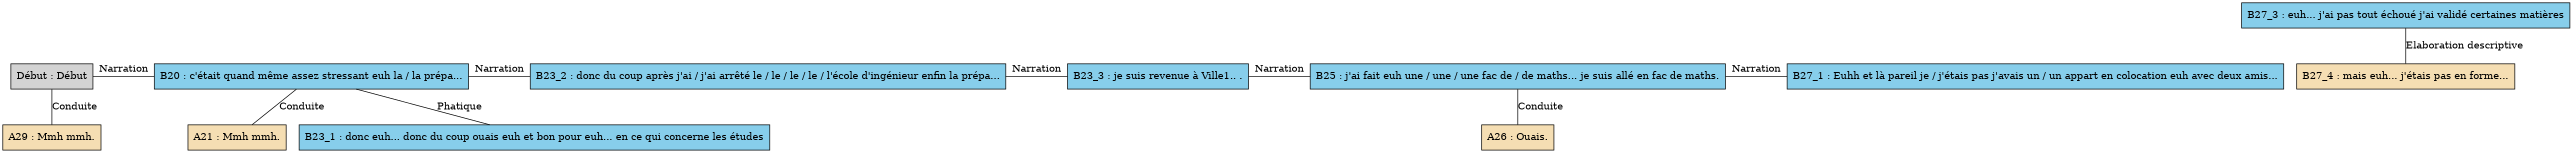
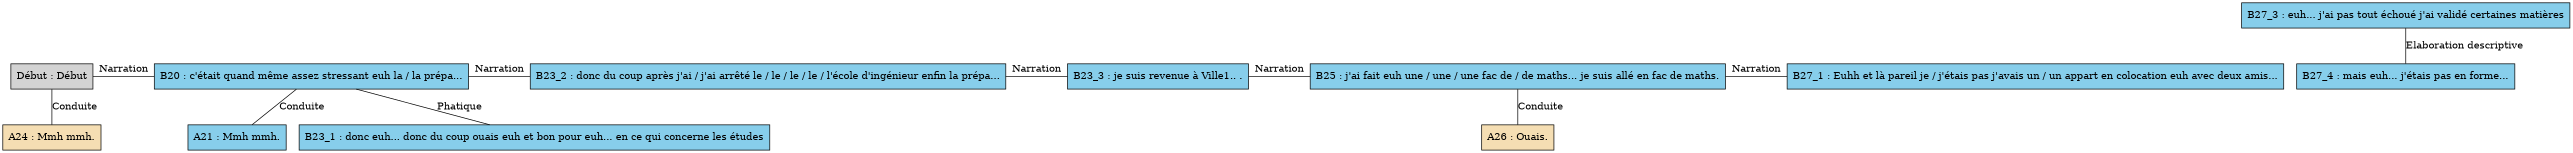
node "B27_4 : mais euh... j'étais pas en forme...": fillcolor wheat -> skyblue
node "A29 : Mmh mmh.": label "A29 : Mmh mmh." -> "A24 : Mmh mmh."
node "A21 : Mmh mmh.": fillcolor wheat -> skyblue
